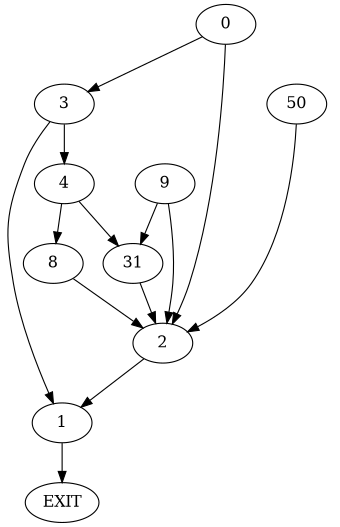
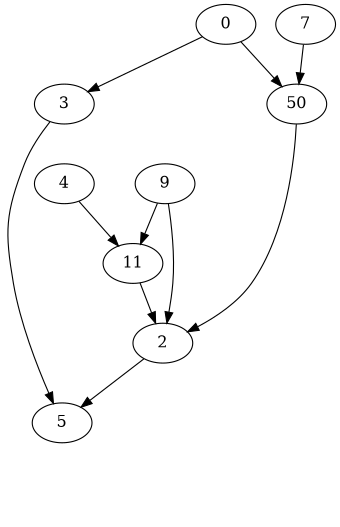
node "7": added
edge "3" -> "4": removed
edge "0" -> "2": now "0" -> "50"
node "8": removed
node "31": label "31" -> "11"
node "1": label "1" -> "5"
node "EXIT": removed
